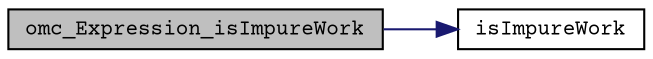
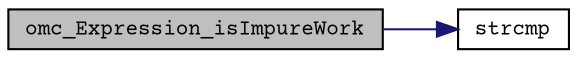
node "isImpureWork": label "isImpureWork" -> "strcmp"
